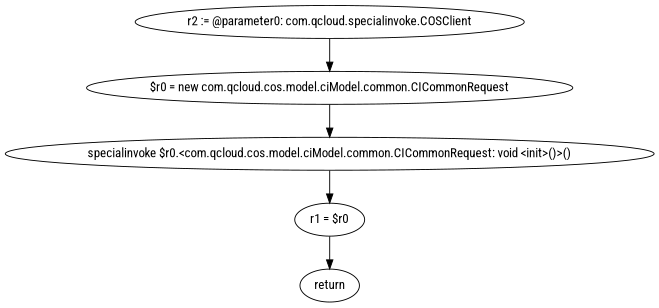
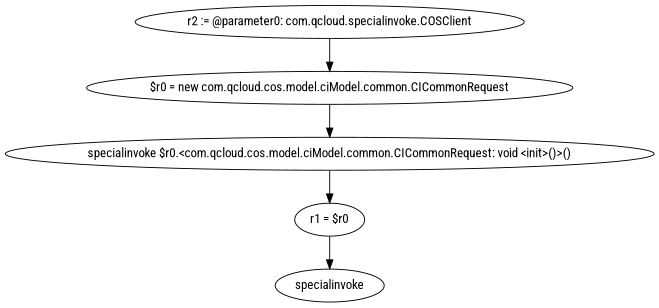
node "return": label "return" -> "specialinvoke"
